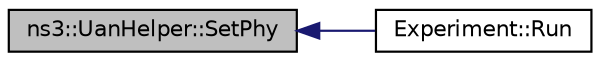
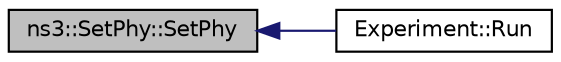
node "ns3::UanHelper::SetPhy": label "ns3::UanHelper::SetPhy" -> "ns3::SetPhy::SetPhy"
